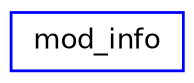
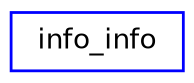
node "mod_info": label "mod_info" -> "info_info"
